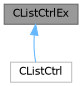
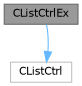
edge "CListCtrl" -> "CListCtrlEx": reversed
